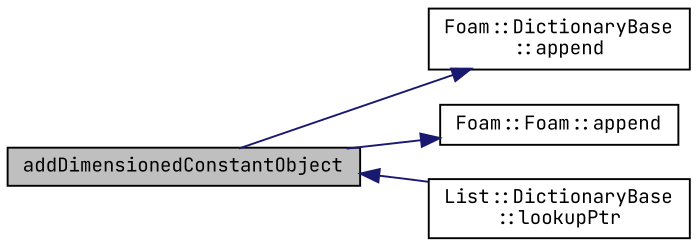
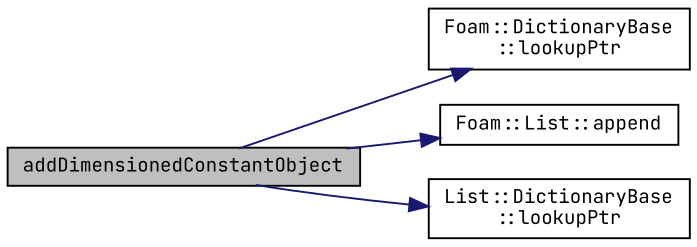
node "Foam::DictionaryBase ::append": label "Foam::DictionaryBase ::append" -> "Foam::DictionaryBase ::lookupPtr"
node "Foam::Foam::append": label "Foam::Foam::append" -> "Foam::List::append"
edge "List::DictionaryBase ::lookupPtr" -> "addDimensionedConstantObject": reversed
